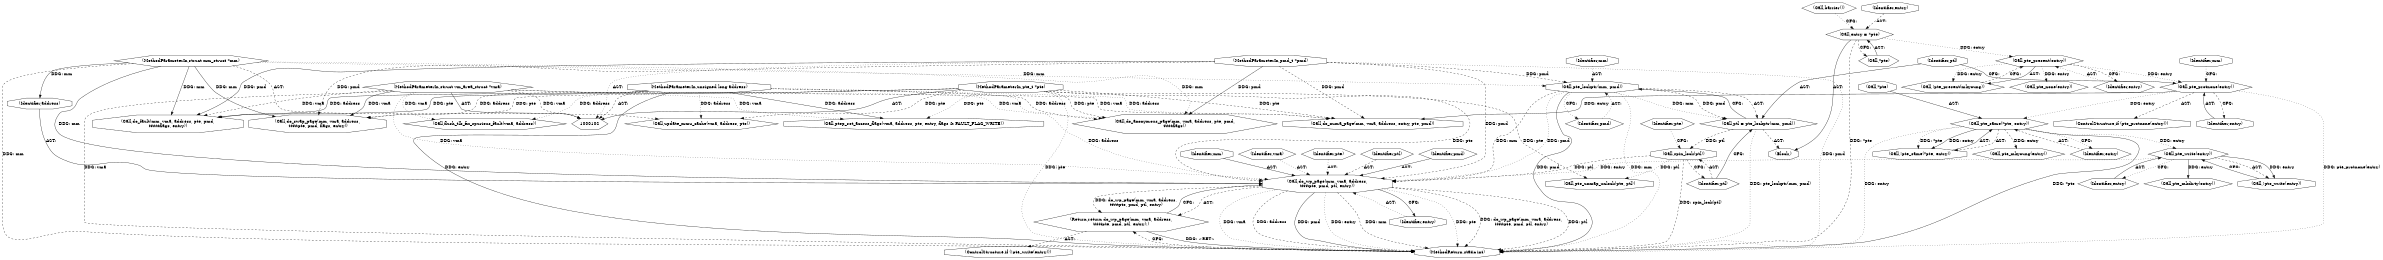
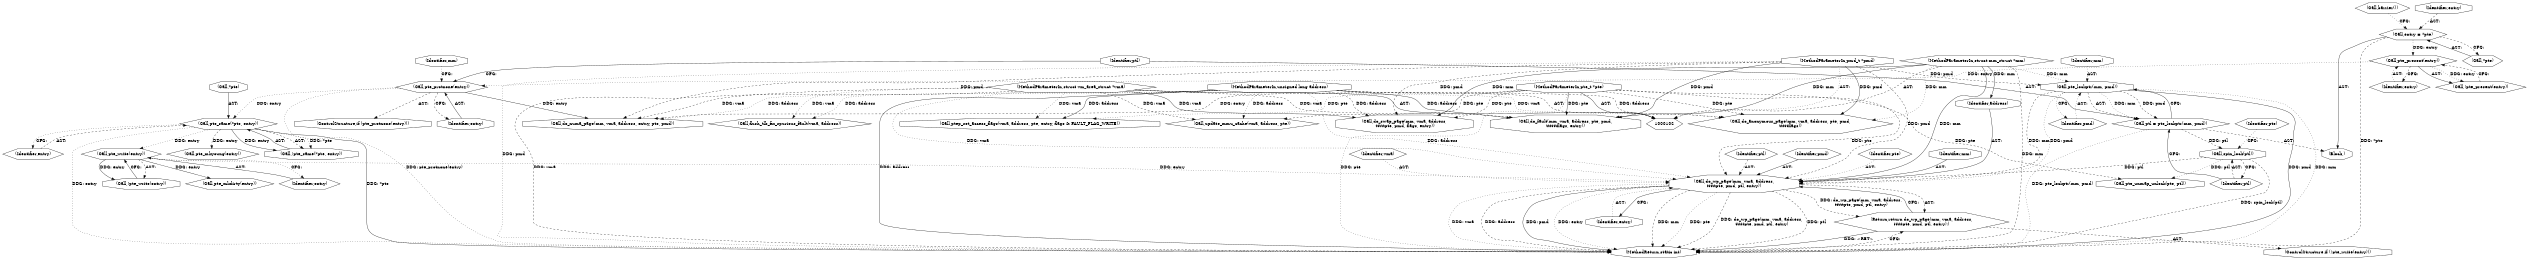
node "(Call,!pte_present(mkyoung))": label "(Call,!pte_present(mkyoung))" -> "(Call,!pte_present(entry))"
node "(Call,pte_none(entry))": removed
edge "(MethodParameterIn,pte_t *pte)" -> "(Call,do_numa_page(mm, vma, address, entry, pte, pmd))": label "DDG: pte" -> "DDG: entry"
edge "(MethodParameterIn,unsigned long address)" -> "(MethodReturn,static int)": label "DDG: entry" -> "DDG: address"
